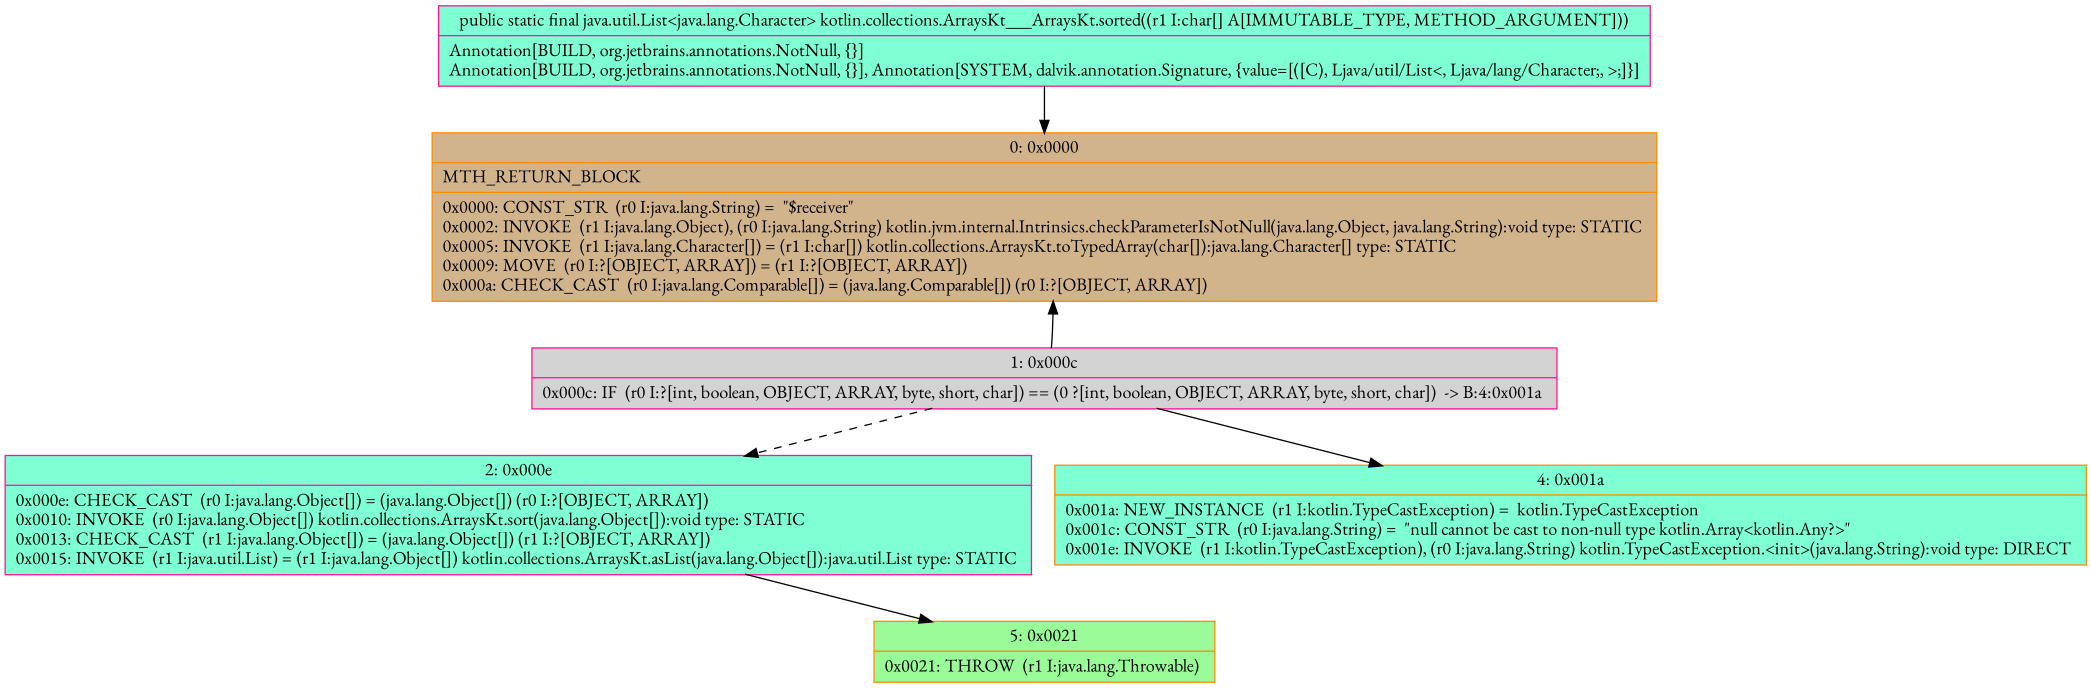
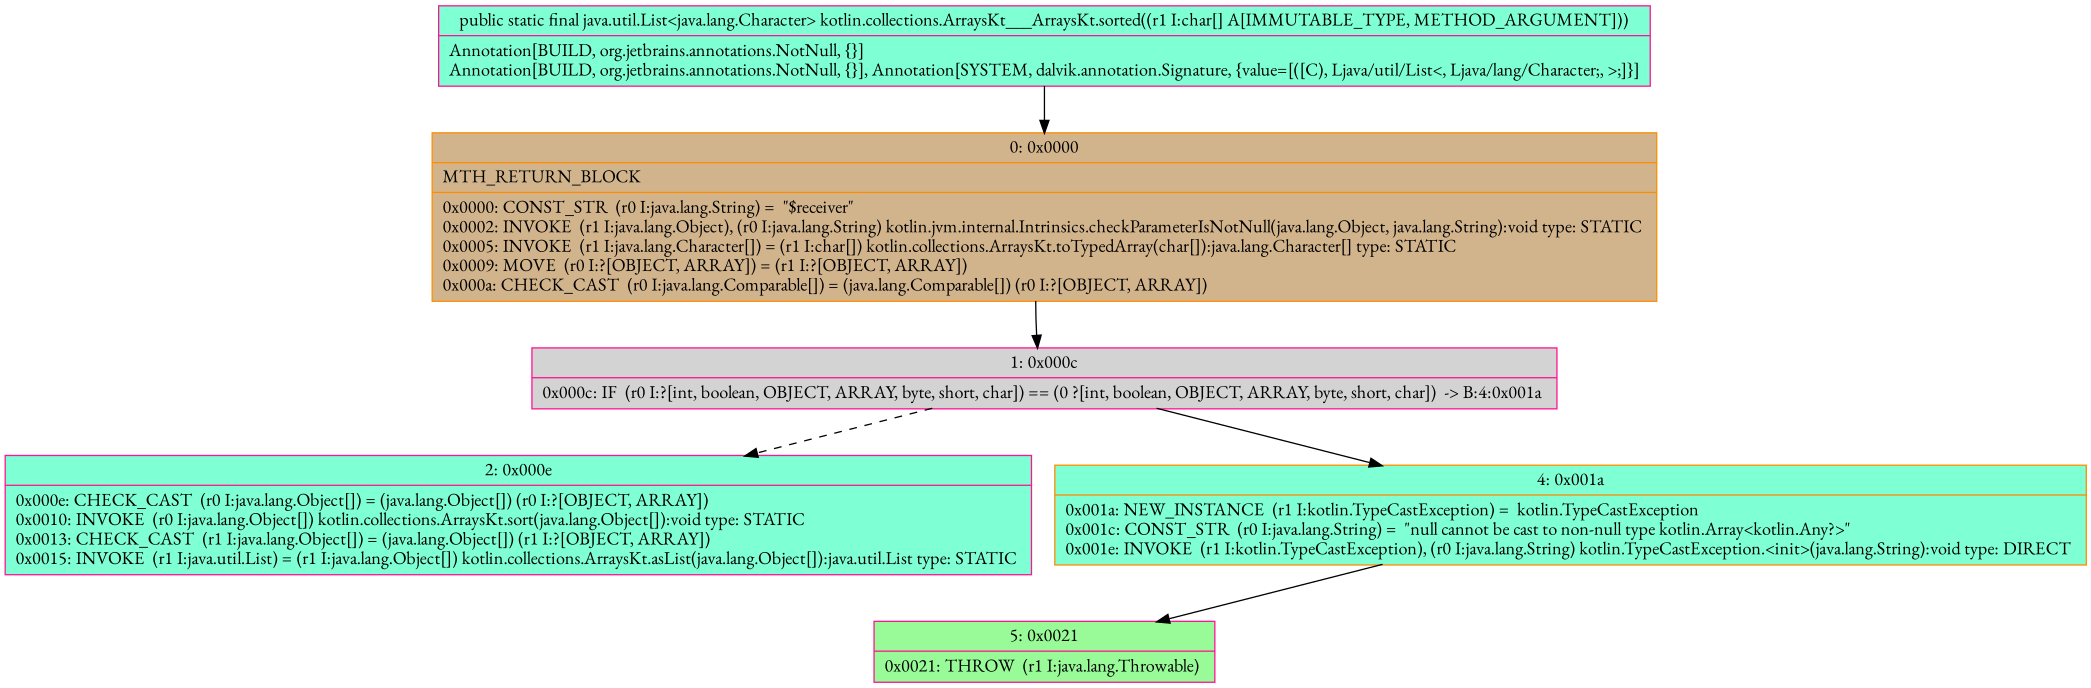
edge "1: 0x000c" -> "0: 0x0000": reversed
edge "2: 0x000e" -> "5: 0x0021": now "4: 0x001a" -> "5: 0x0021"
node "5: 0x0021": color darkorange -> deeppink
